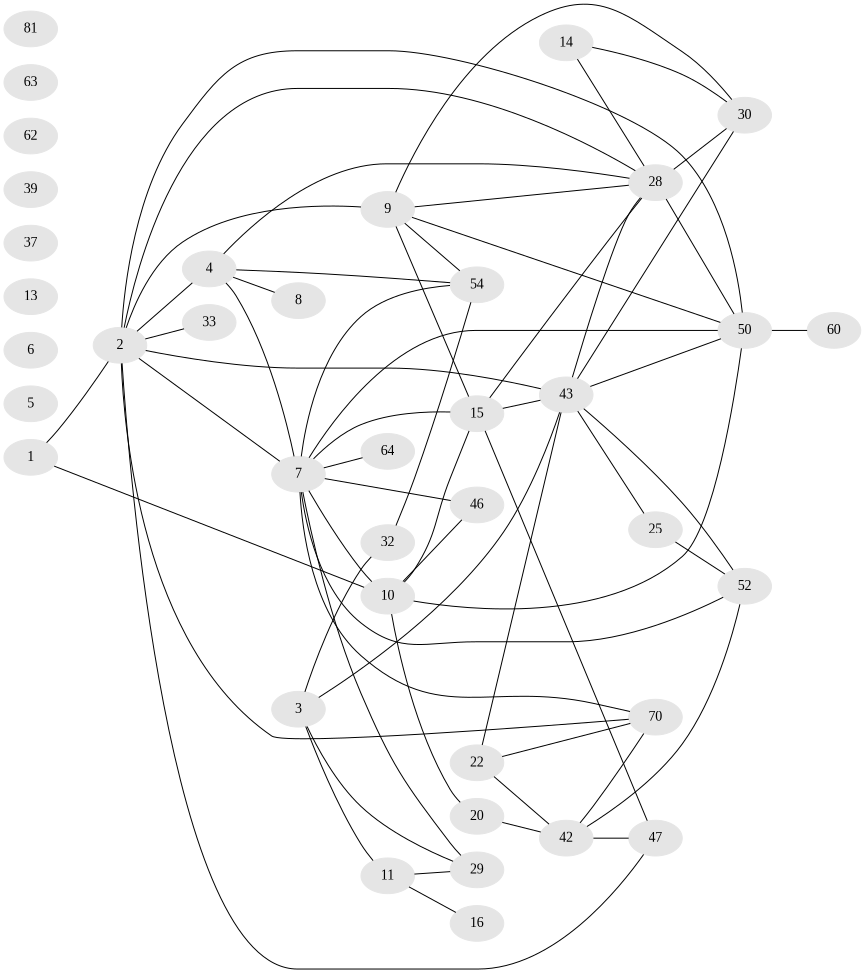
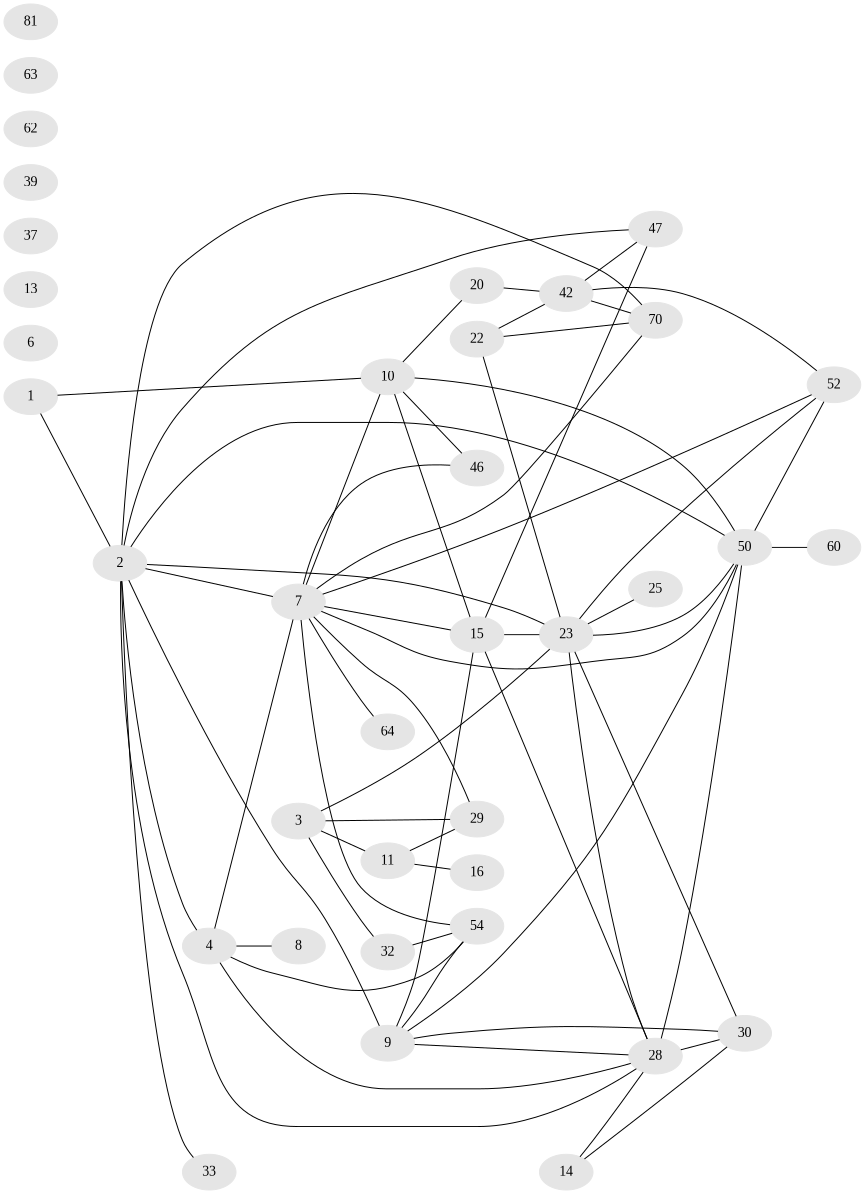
node "43": label "43" -> "23"
node "5": removed
edge "25" -- "52": now "50" -- "52"
